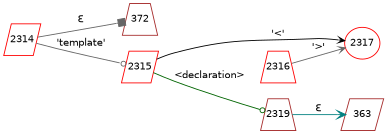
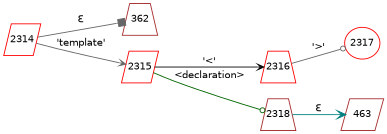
node "372": label "372" -> "362"
edge "2315" -> "2317": now "2315" -> "2316"
edge "2314" -> "2315": arrowhead odot -> vee
edge "2316" -> "2317": arrowhead vee -> odot
node "2319": label "2319" -> "2318"
node "363": label "363" -> "463"
